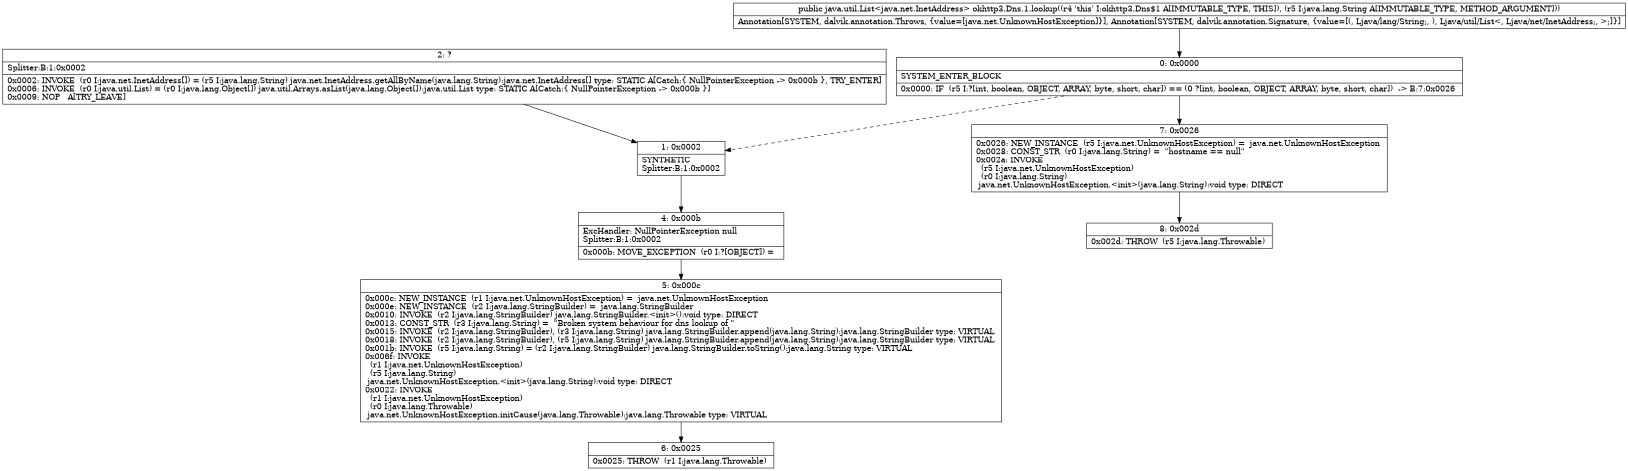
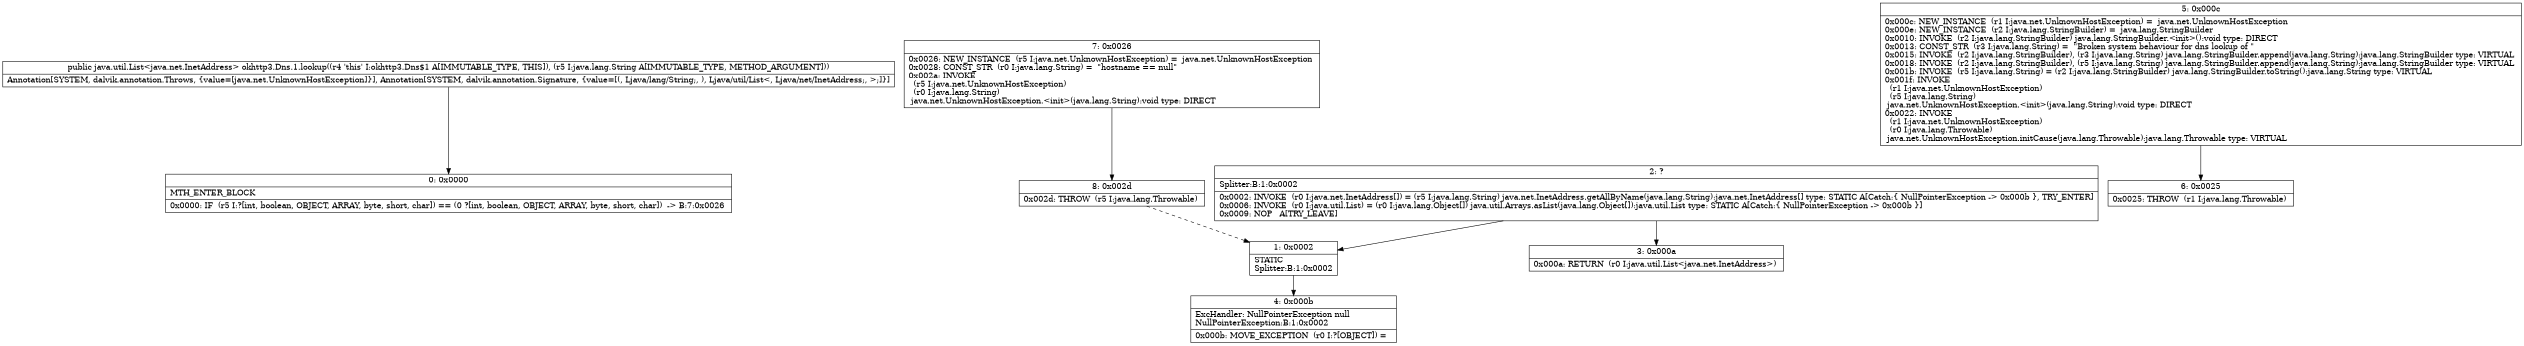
node "0: 0x0000": text "SYSTEM_ENTER_BLOCK" -> "MTH_ENTER_BLOCK"
edge "0: 0x0000" -> "7: 0x0026": removed
edge "0: 0x0000" -> "1: 0x0002": now "8: 0x002d" -> "1: 0x0002"
node "1: 0x0002": text "SYNTHETIC" -> "STATIC"
node "4: 0x000b": text "Splitter:B:1:0x0002" -> "NullPointerException:B:1:0x0002"
node "3: 0x000a": added
edge "4: 0x000b" -> "5: 0x000c": removed
node "5: 0x000c": text "0x006f: INVOKE" -> "0x001f: INVOKE"
